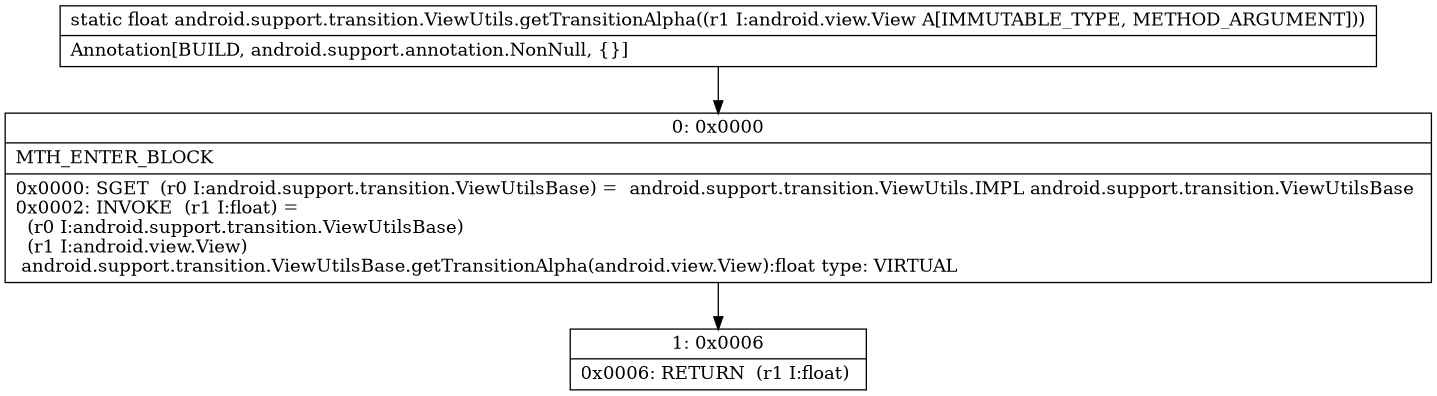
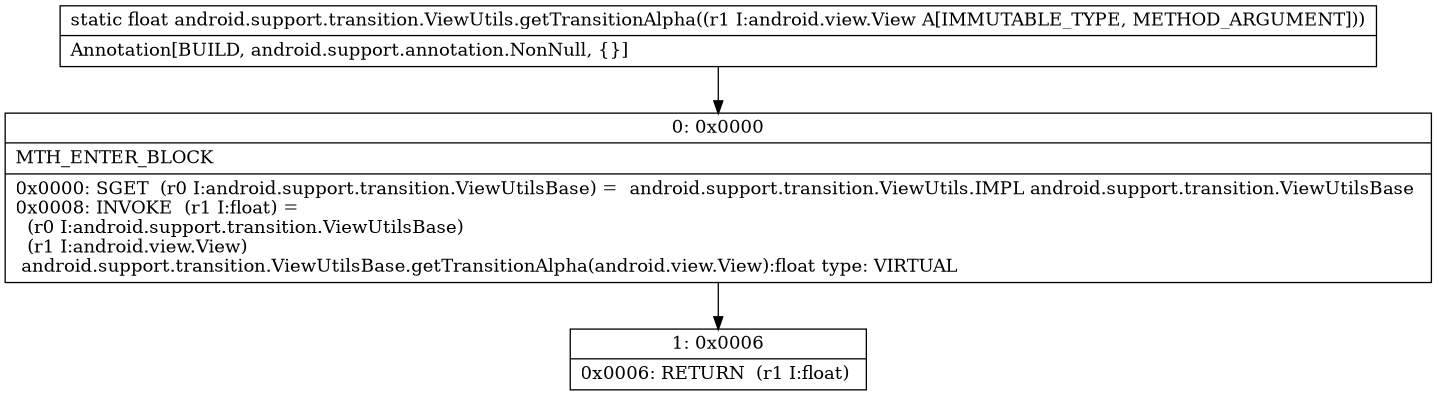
node "0: 0x0000": text "0x0002: INVOKE  (r1 I:float) =" -> "0x0008: INVOKE  (r1 I:float) ="
